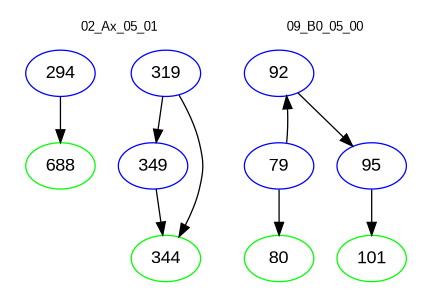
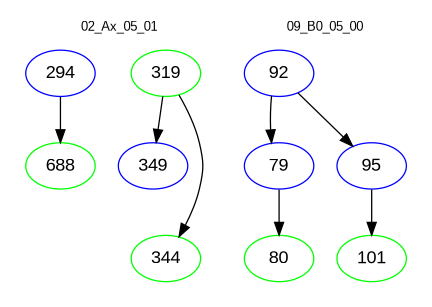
node "319": color blue -> green
edge "79" -> "92": reversed
edge "349" -> "344": removed
